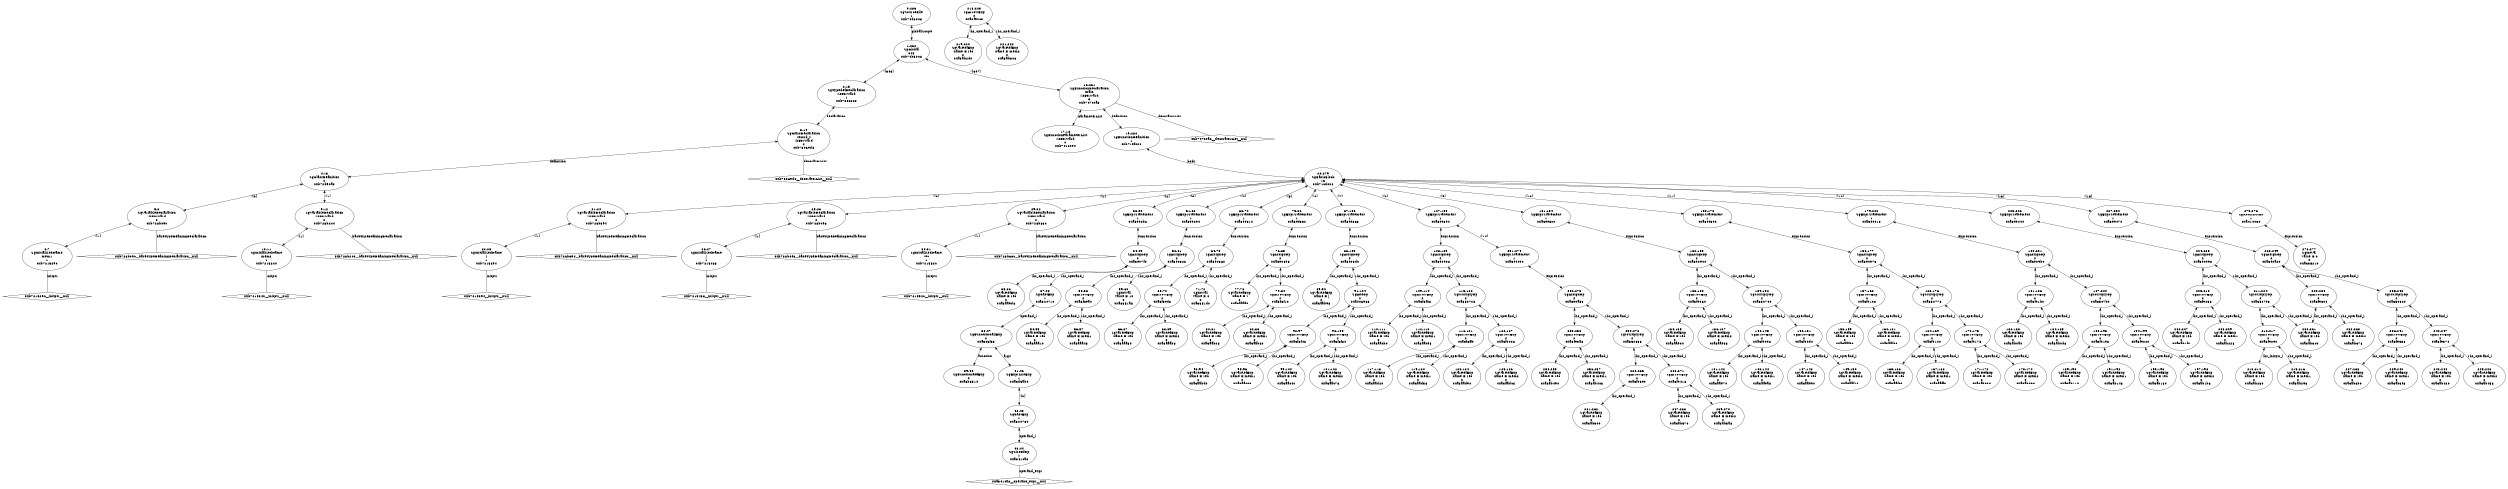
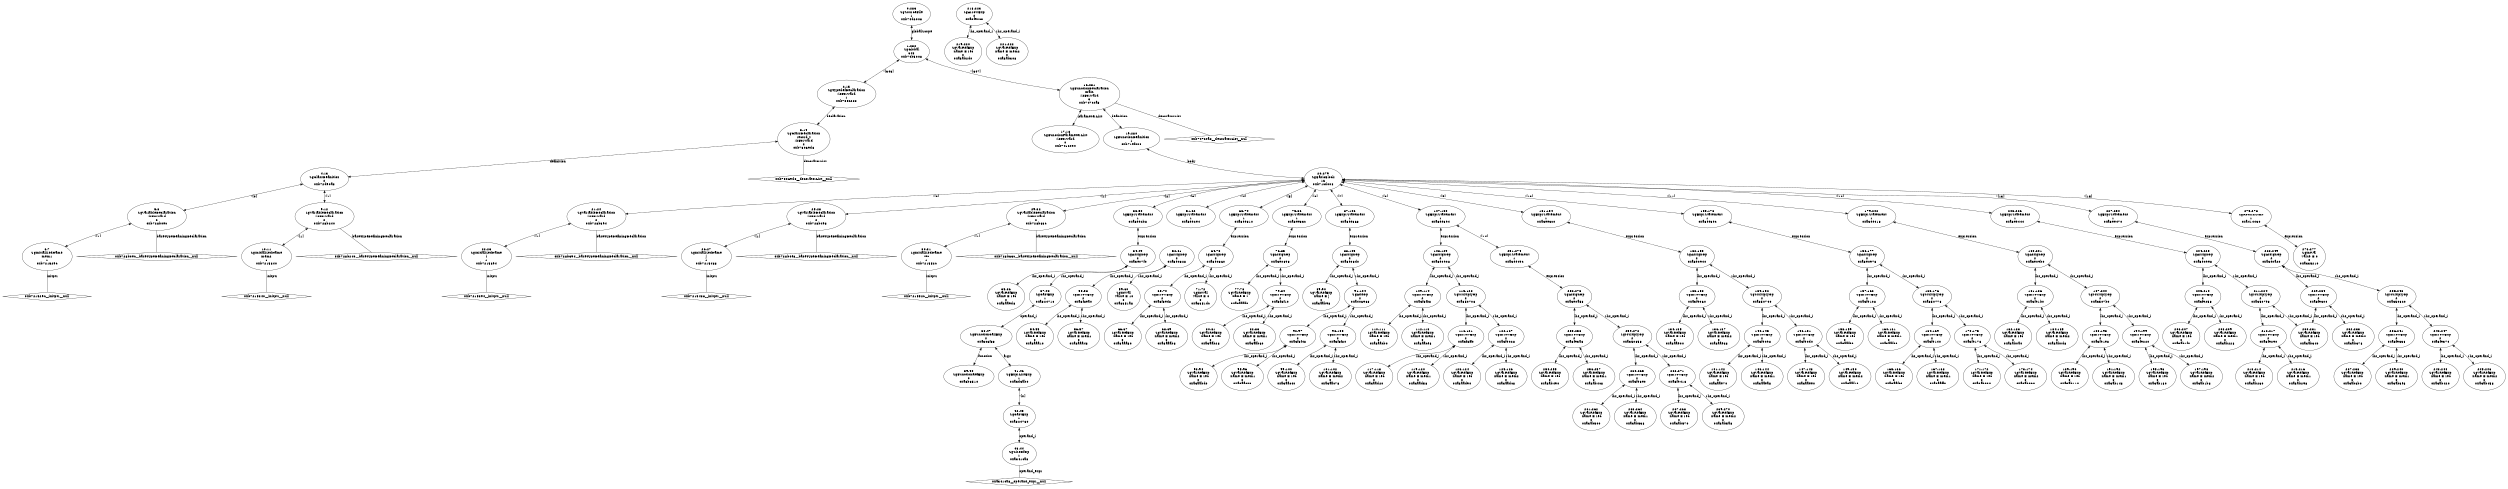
edge "51:62 SgExprStatement 1 0xa3ee2e4" -- "52:61 SgAssignOp 2 0xa3e0828": removed, label "expression"
edge "212:217 SgArrowExp 2 0xa3f9290" -- "213:214 SgVarRefExp name = rec 0 0xa3ab260": label "lhs_initptr_i" -> "lhs_operand_i"
node "263:264 SgVarRefExp name = mem1 0 0xa3ab538": added
